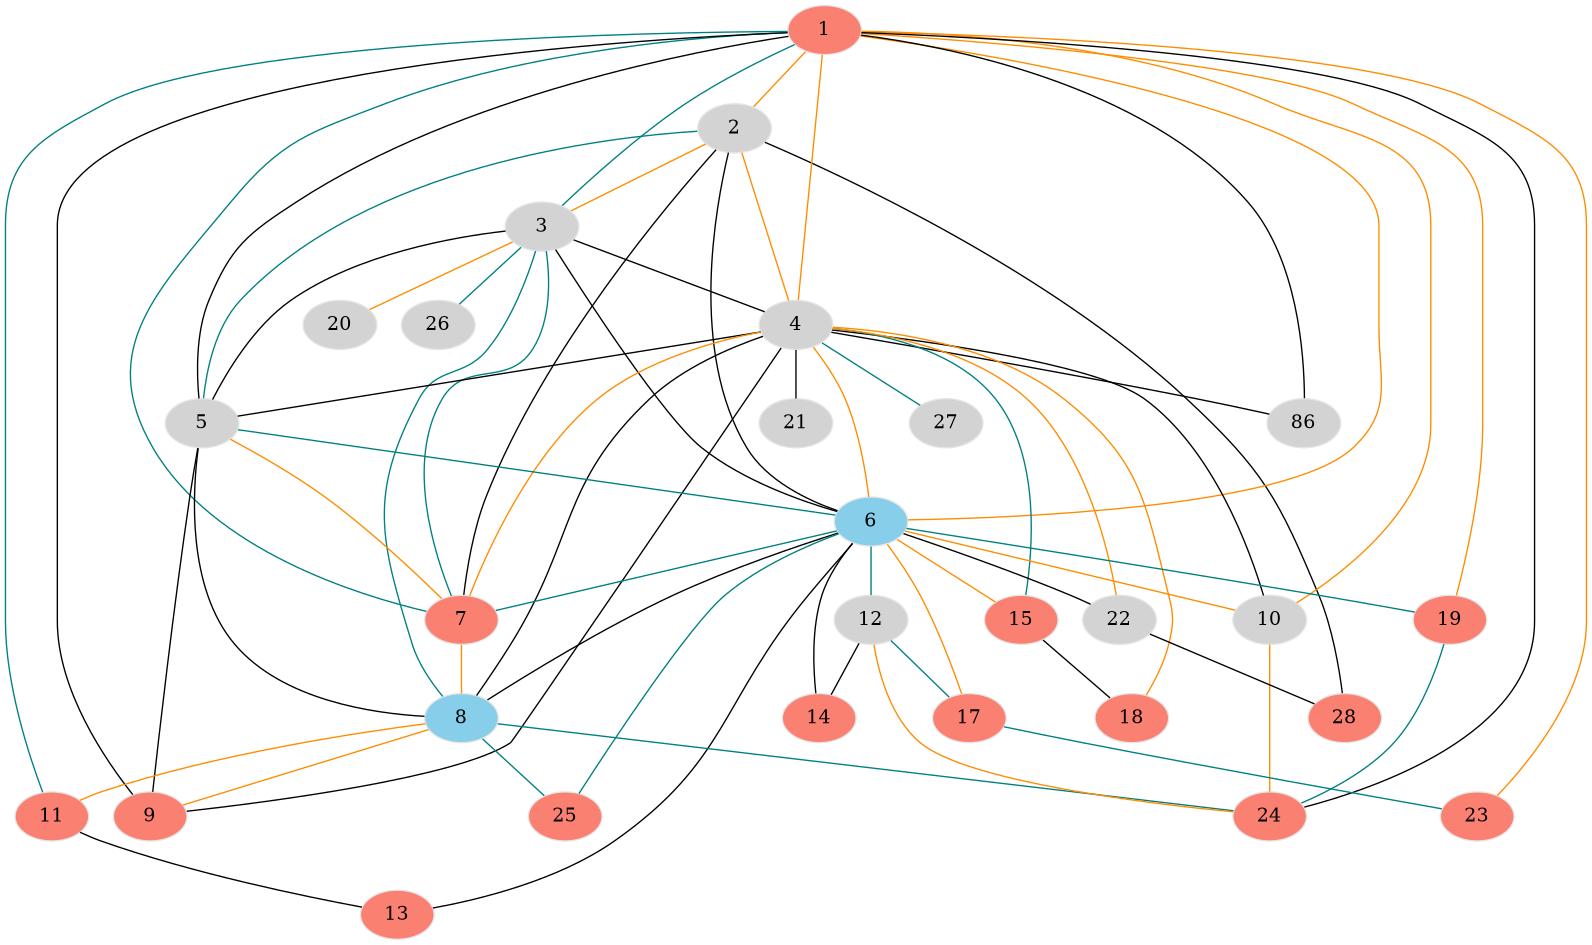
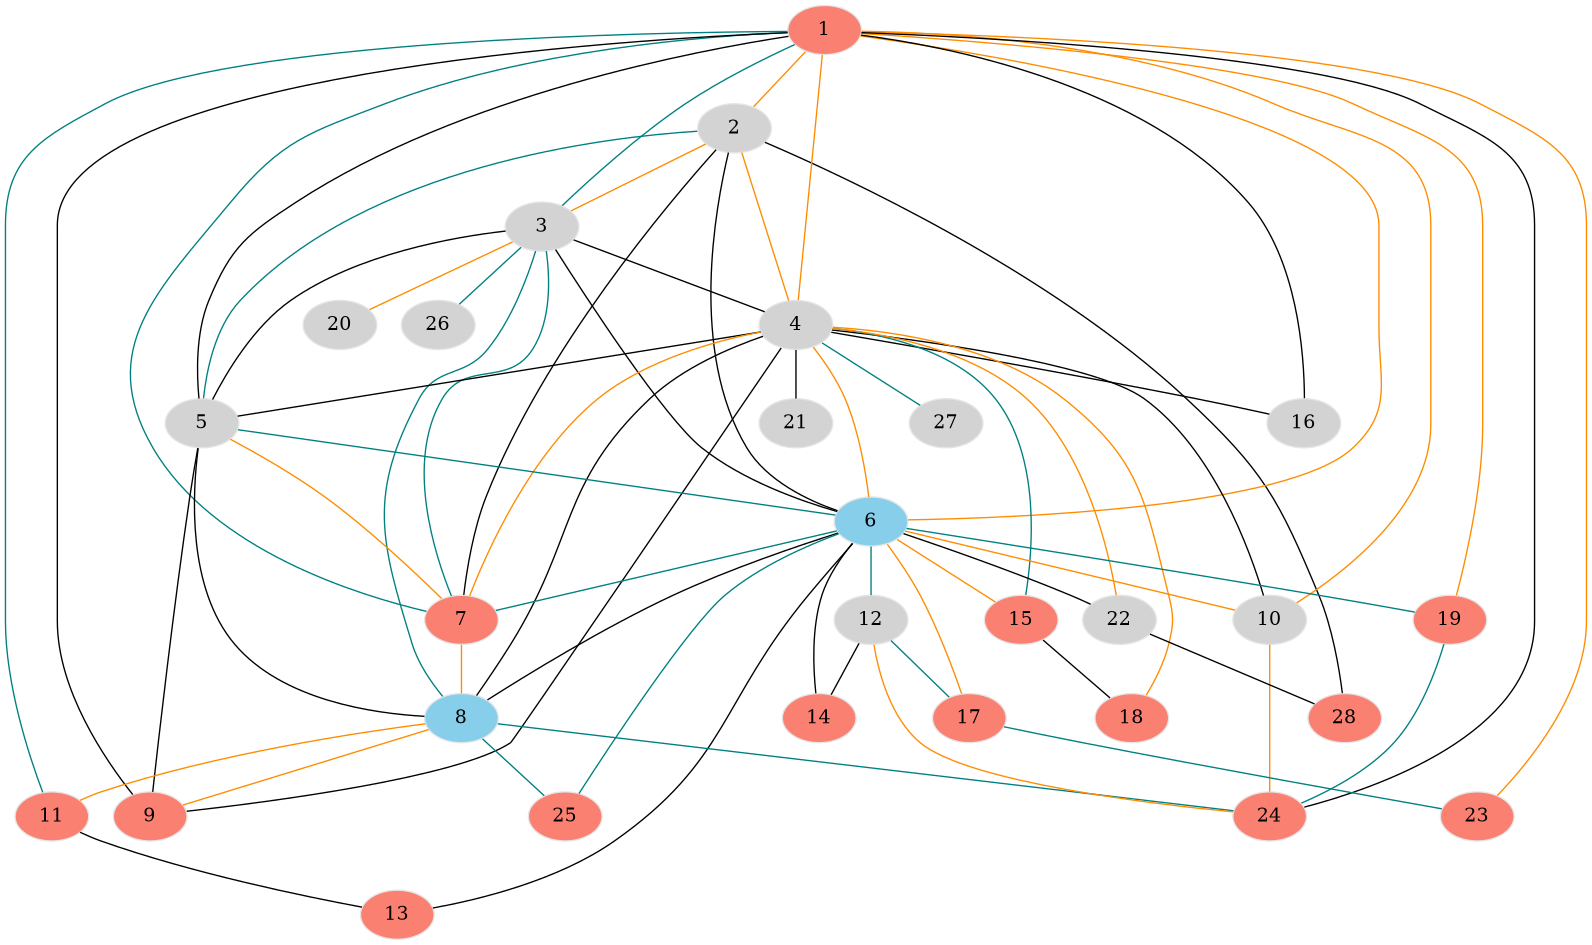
node "86": label "86" -> "16"
